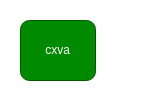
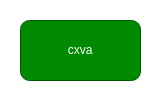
node "cxva": size 75x60 -> 120x60
